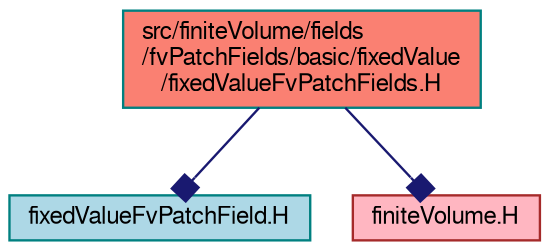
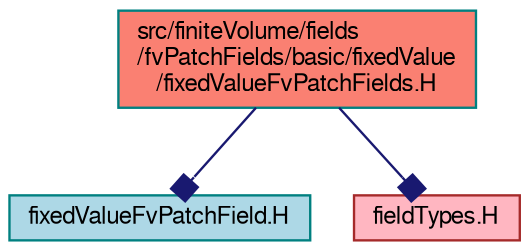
node "finiteVolume.H": label "finiteVolume.H" -> "fieldTypes.H"
